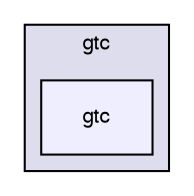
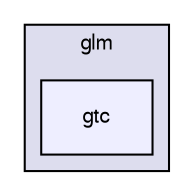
cluster "gtc": label "gtc" -> "glm"
